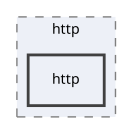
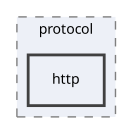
cluster "http": label "http" -> "protocol"
